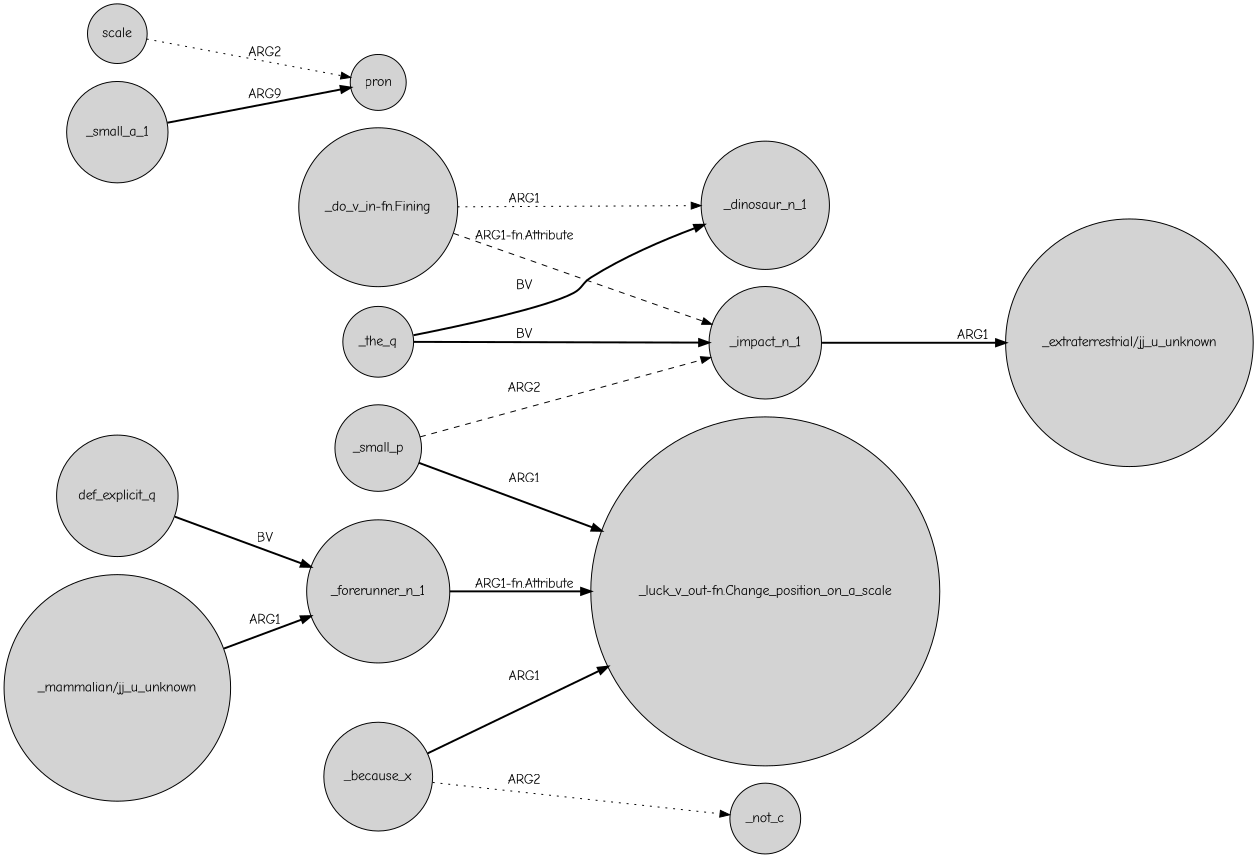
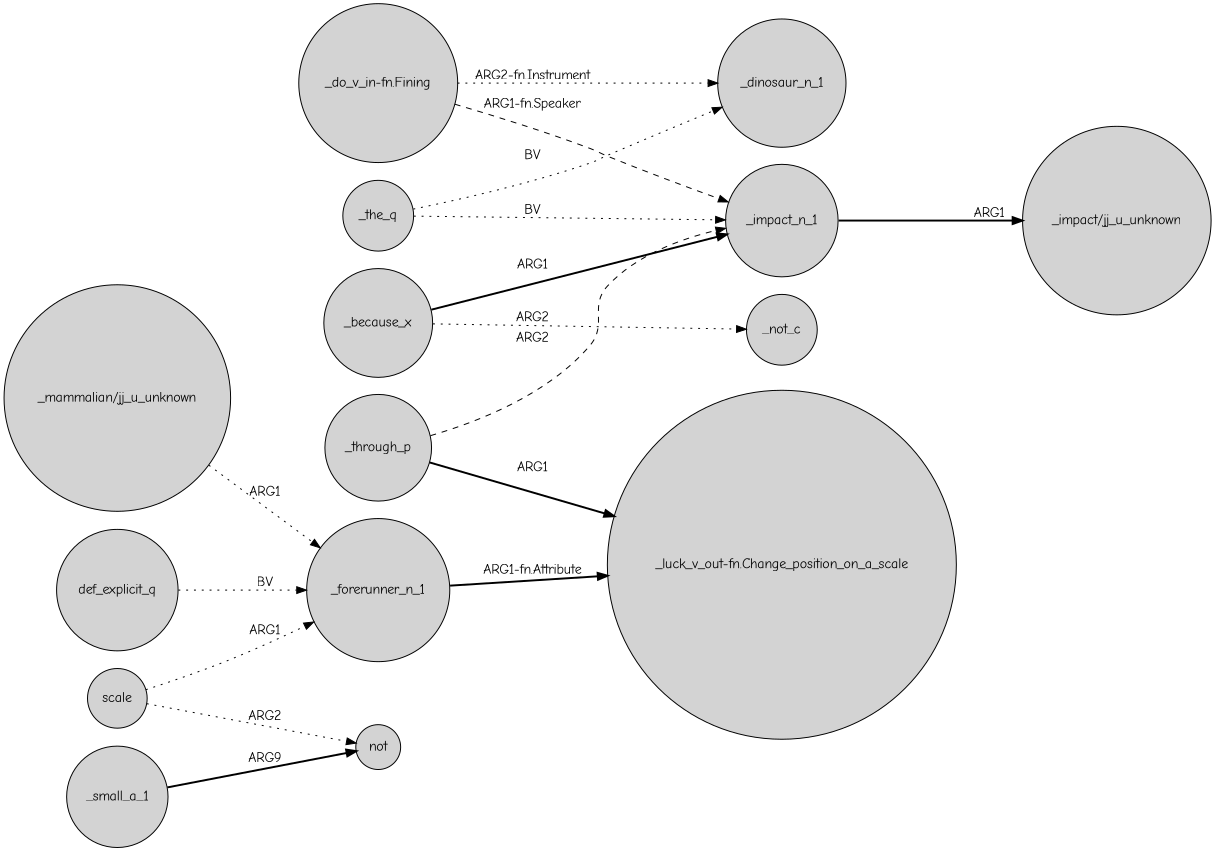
node "pron": label "pron" -> "not"
edge "_do_v_in-fn.Fining" -> "_dinosaur_n_1": label "ARG1" -> "ARG2-fn.Instrument"
edge "_do_v_in-fn.Fining" -> "_impact_n_1": label "ARG1-fn.Attribute" -> "ARG1-fn.Speaker"
edge "_the_q" -> "_dinosaur_n_1": style bold -> dotted
edge "_the_q" -> "_impact_n_1": style bold -> dotted
node "_extraterrestrial/jj_u_unknown": label "_extraterrestrial/jj_u_unknown" -> "_impact/jj_u_unknown"
node "_small_p": label "_small_p" -> "_through_p"
edge "def_explicit_q" -> "_forerunner_n_1": style bold -> dotted
edge "_mammalian/jj_u_unknown" -> "_forerunner_n_1": style bold -> dotted
edge "scale" -> "_forerunner_n_1": added, label "ARG1"
edge "_because_x" -> "_luck_v_out-fn.Change_position_on_a_scale": now "_because_x" -> "_impact_n_1"
